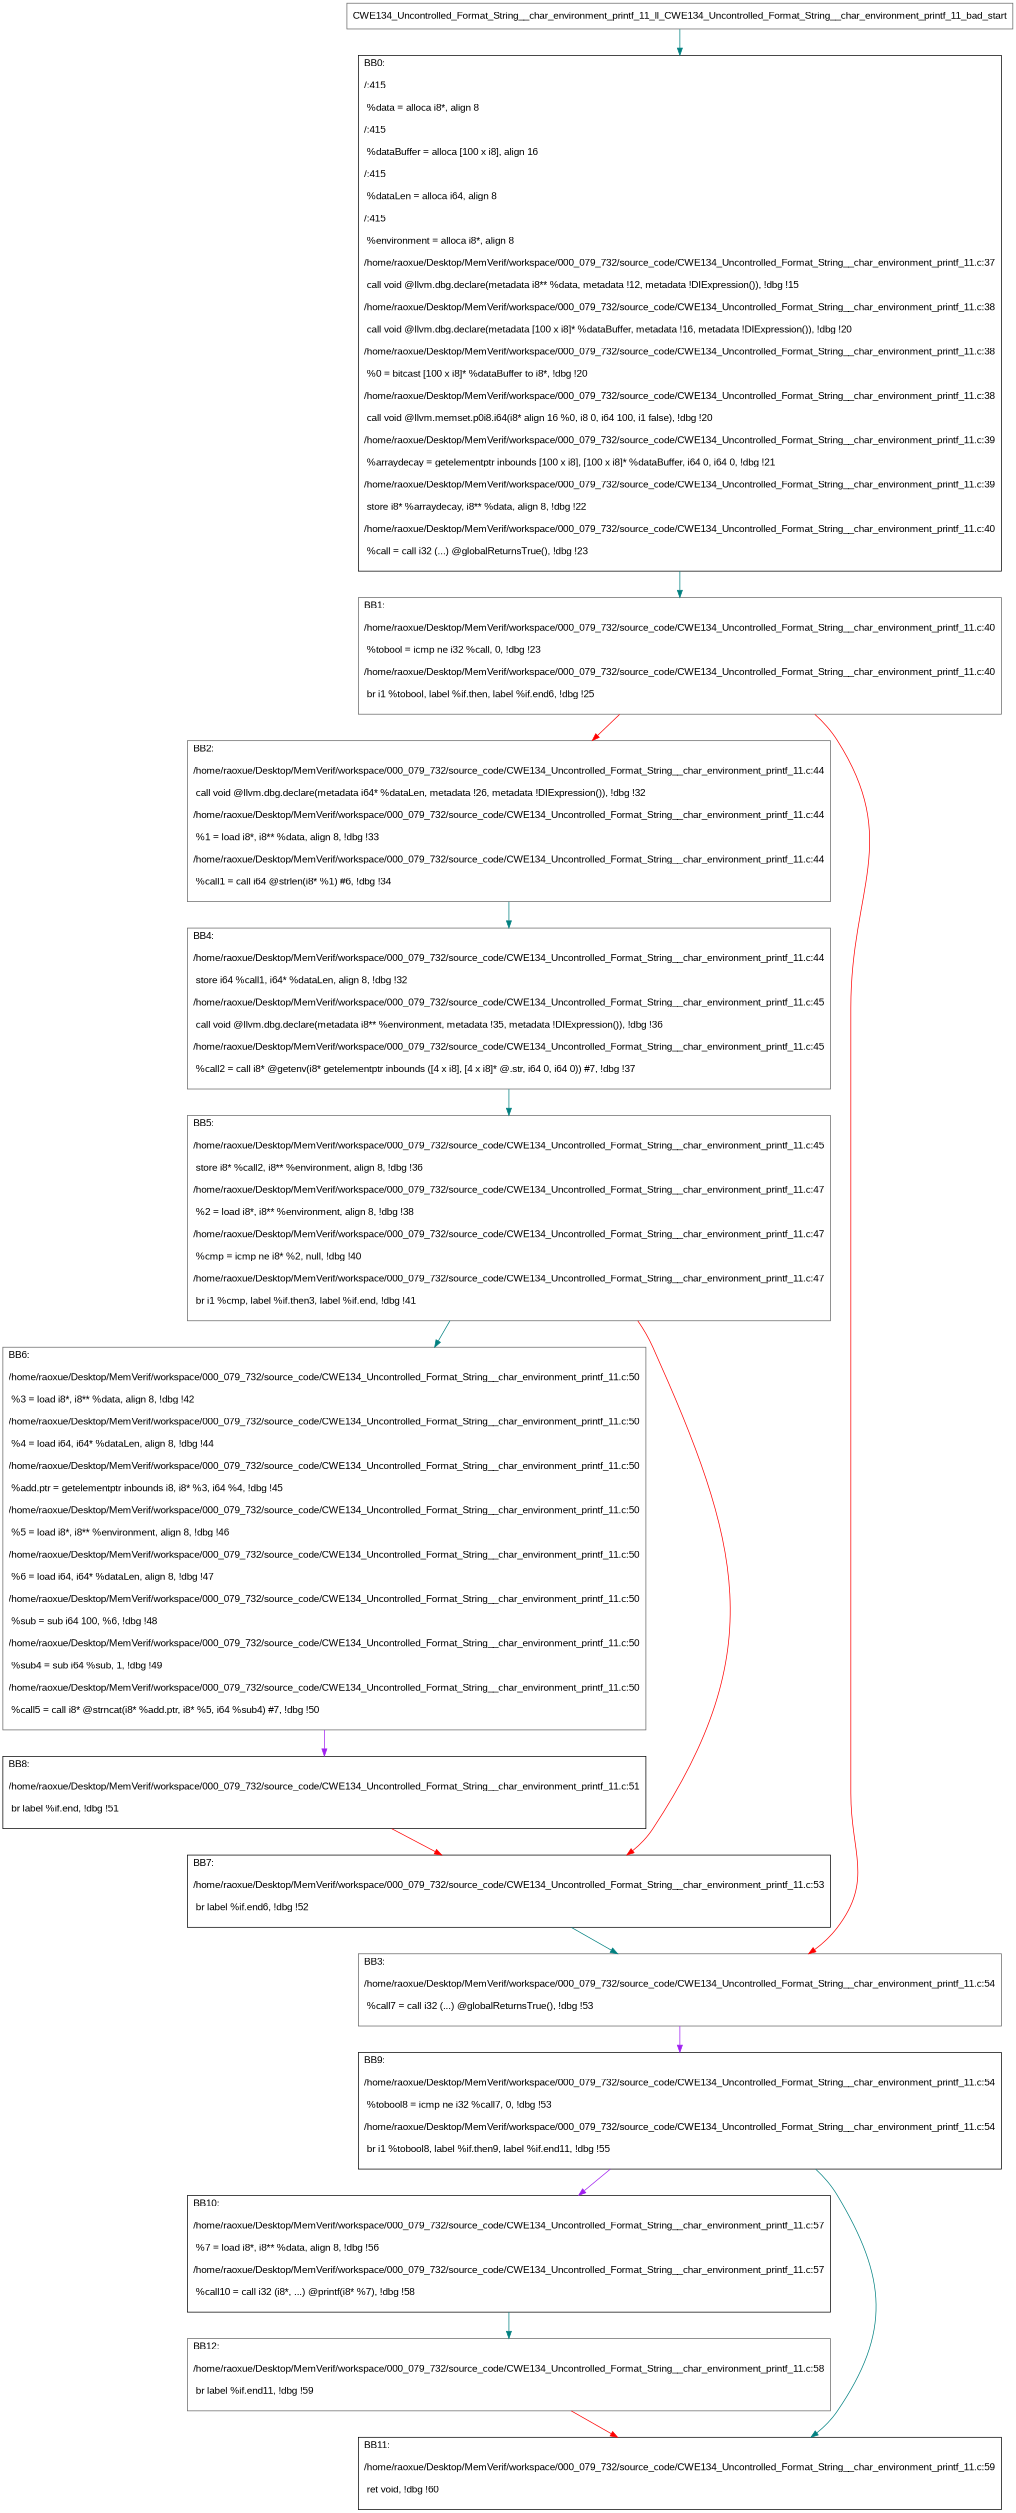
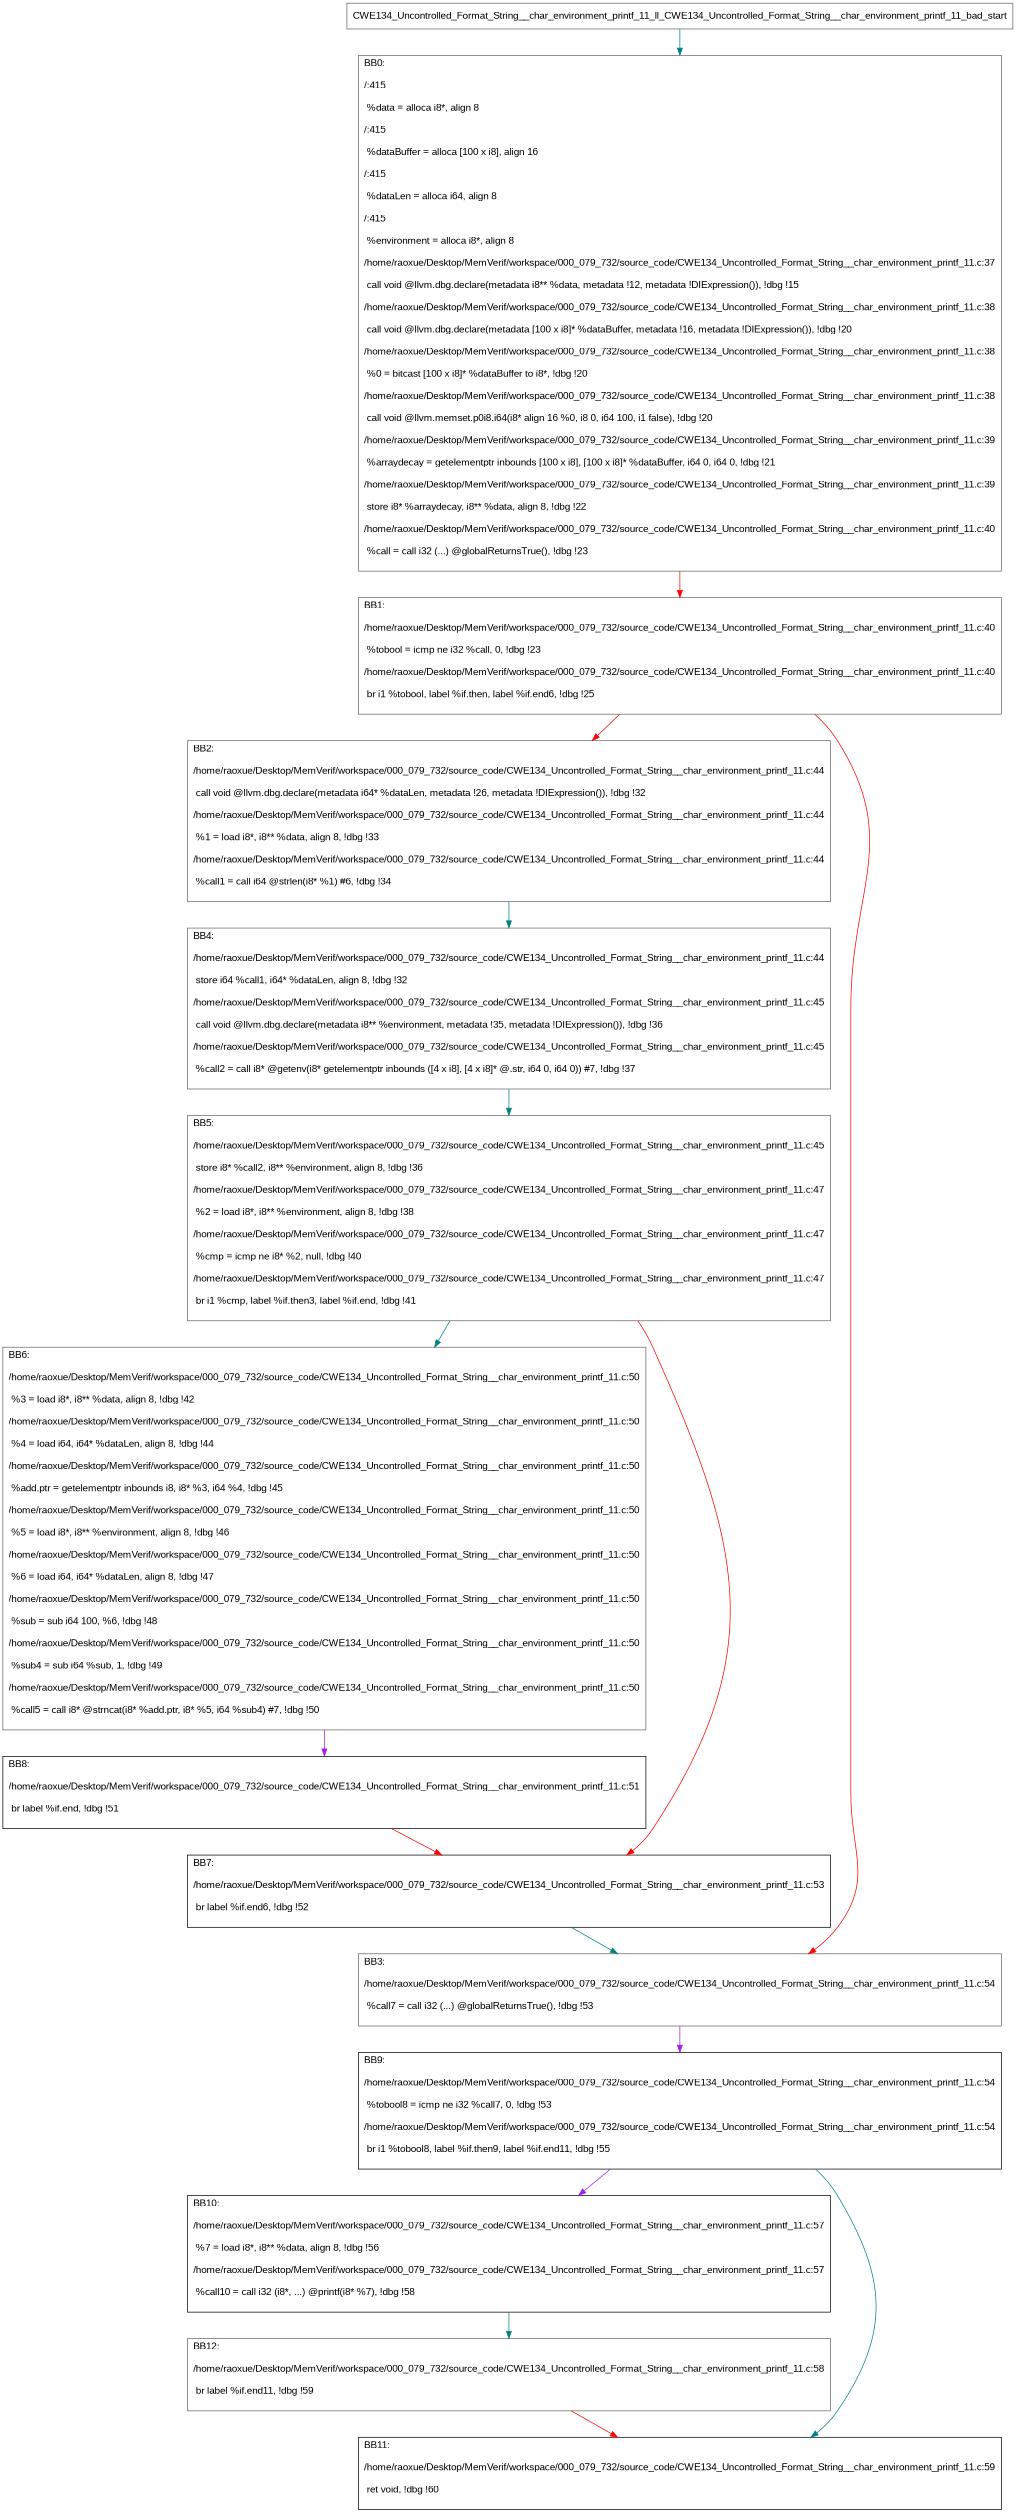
node "BB0:": color black -> gray40
edge "BB0:" -> "BB1:": color teal -> red
